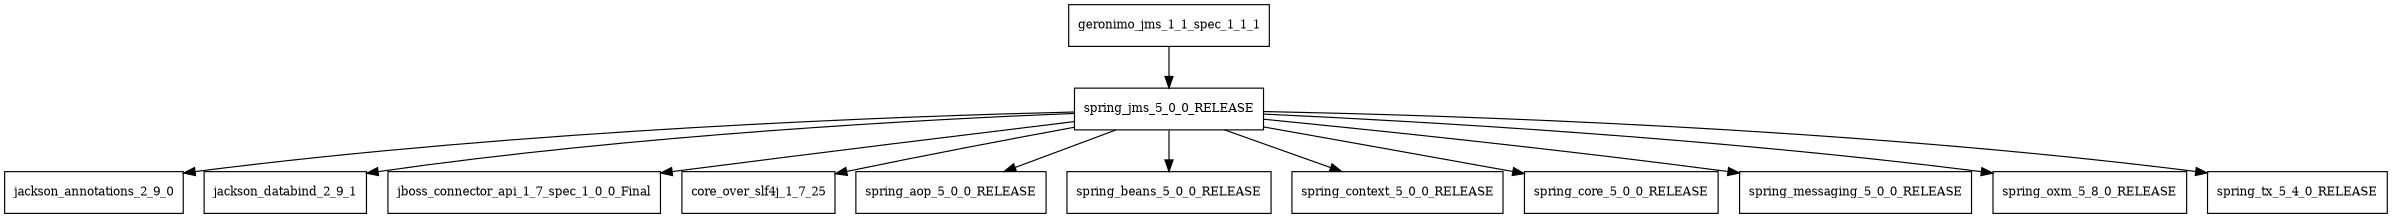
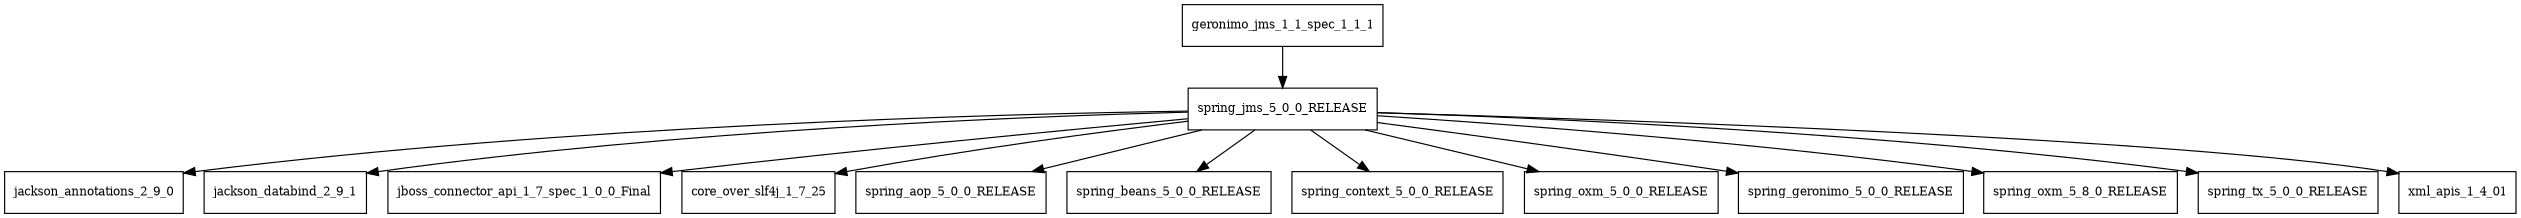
node "spring_core_5_0_0_RELEASE": label "spring_core_5_0_0_RELEASE" -> "spring_oxm_5_0_0_RELEASE"
node "spring_messaging_5_0_0_RELEASE": label "spring_messaging_5_0_0_RELEASE" -> "spring_geronimo_5_0_0_RELEASE"
node "spring_tx_5_4_0_RELEASE": label "spring_tx_5_4_0_RELEASE" -> "spring_tx_5_0_0_RELEASE"
node "xml_apis_1_4_01": added
